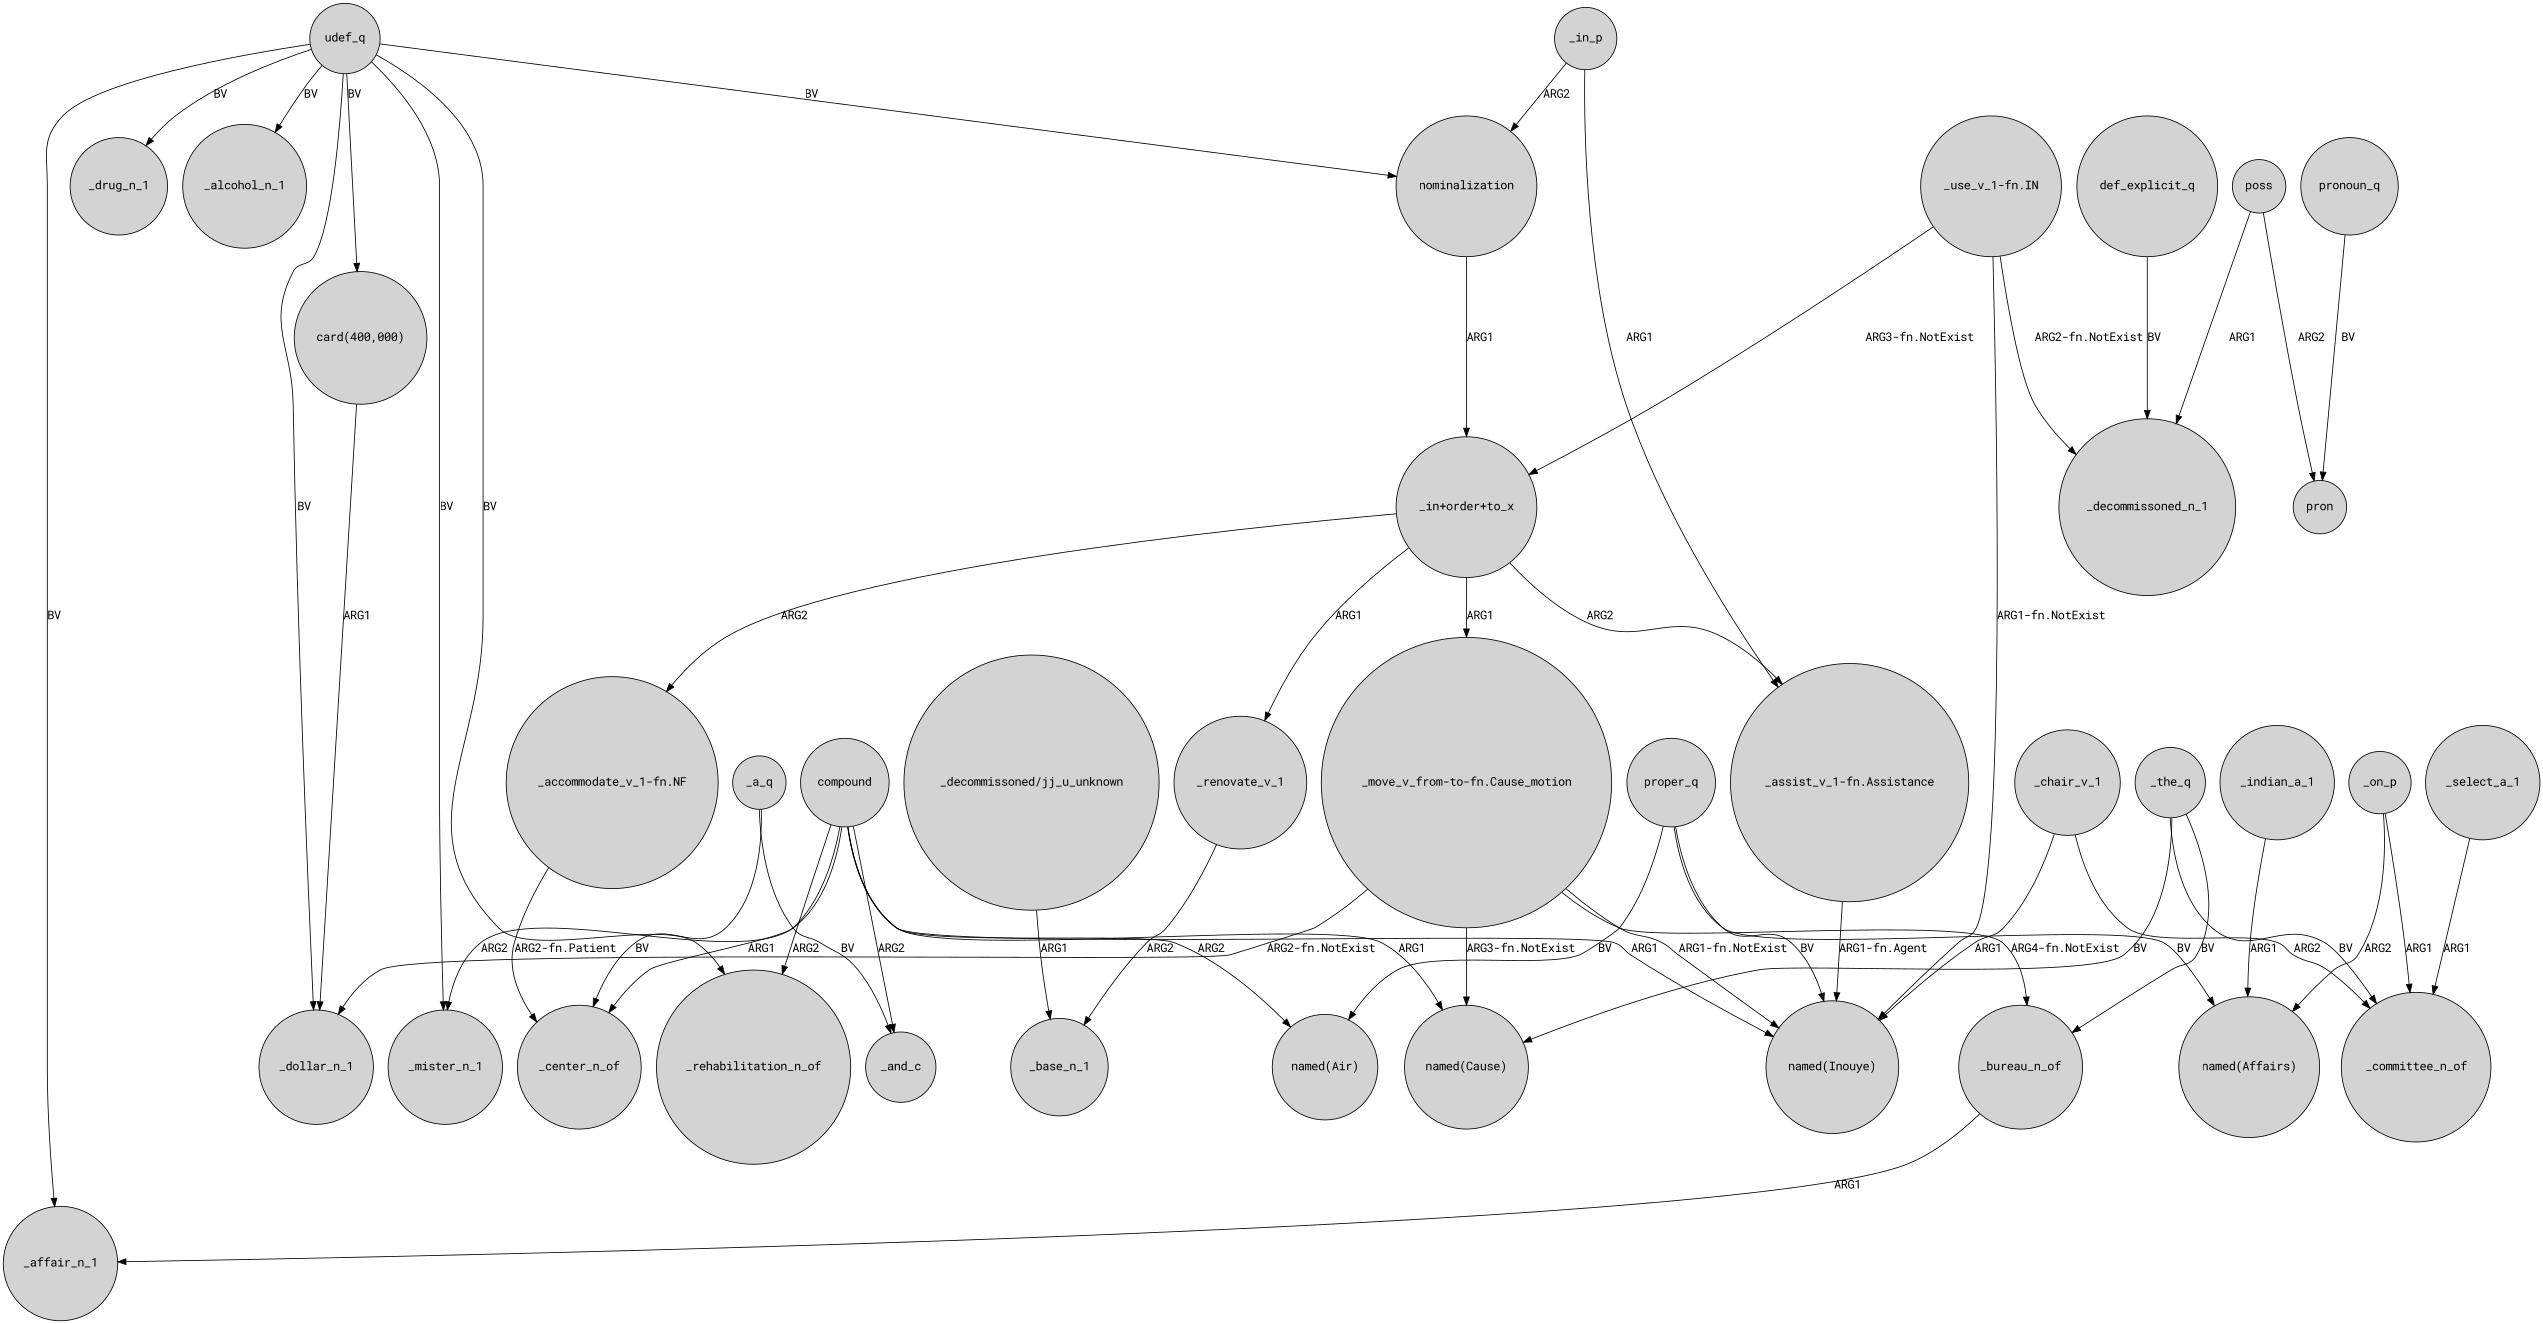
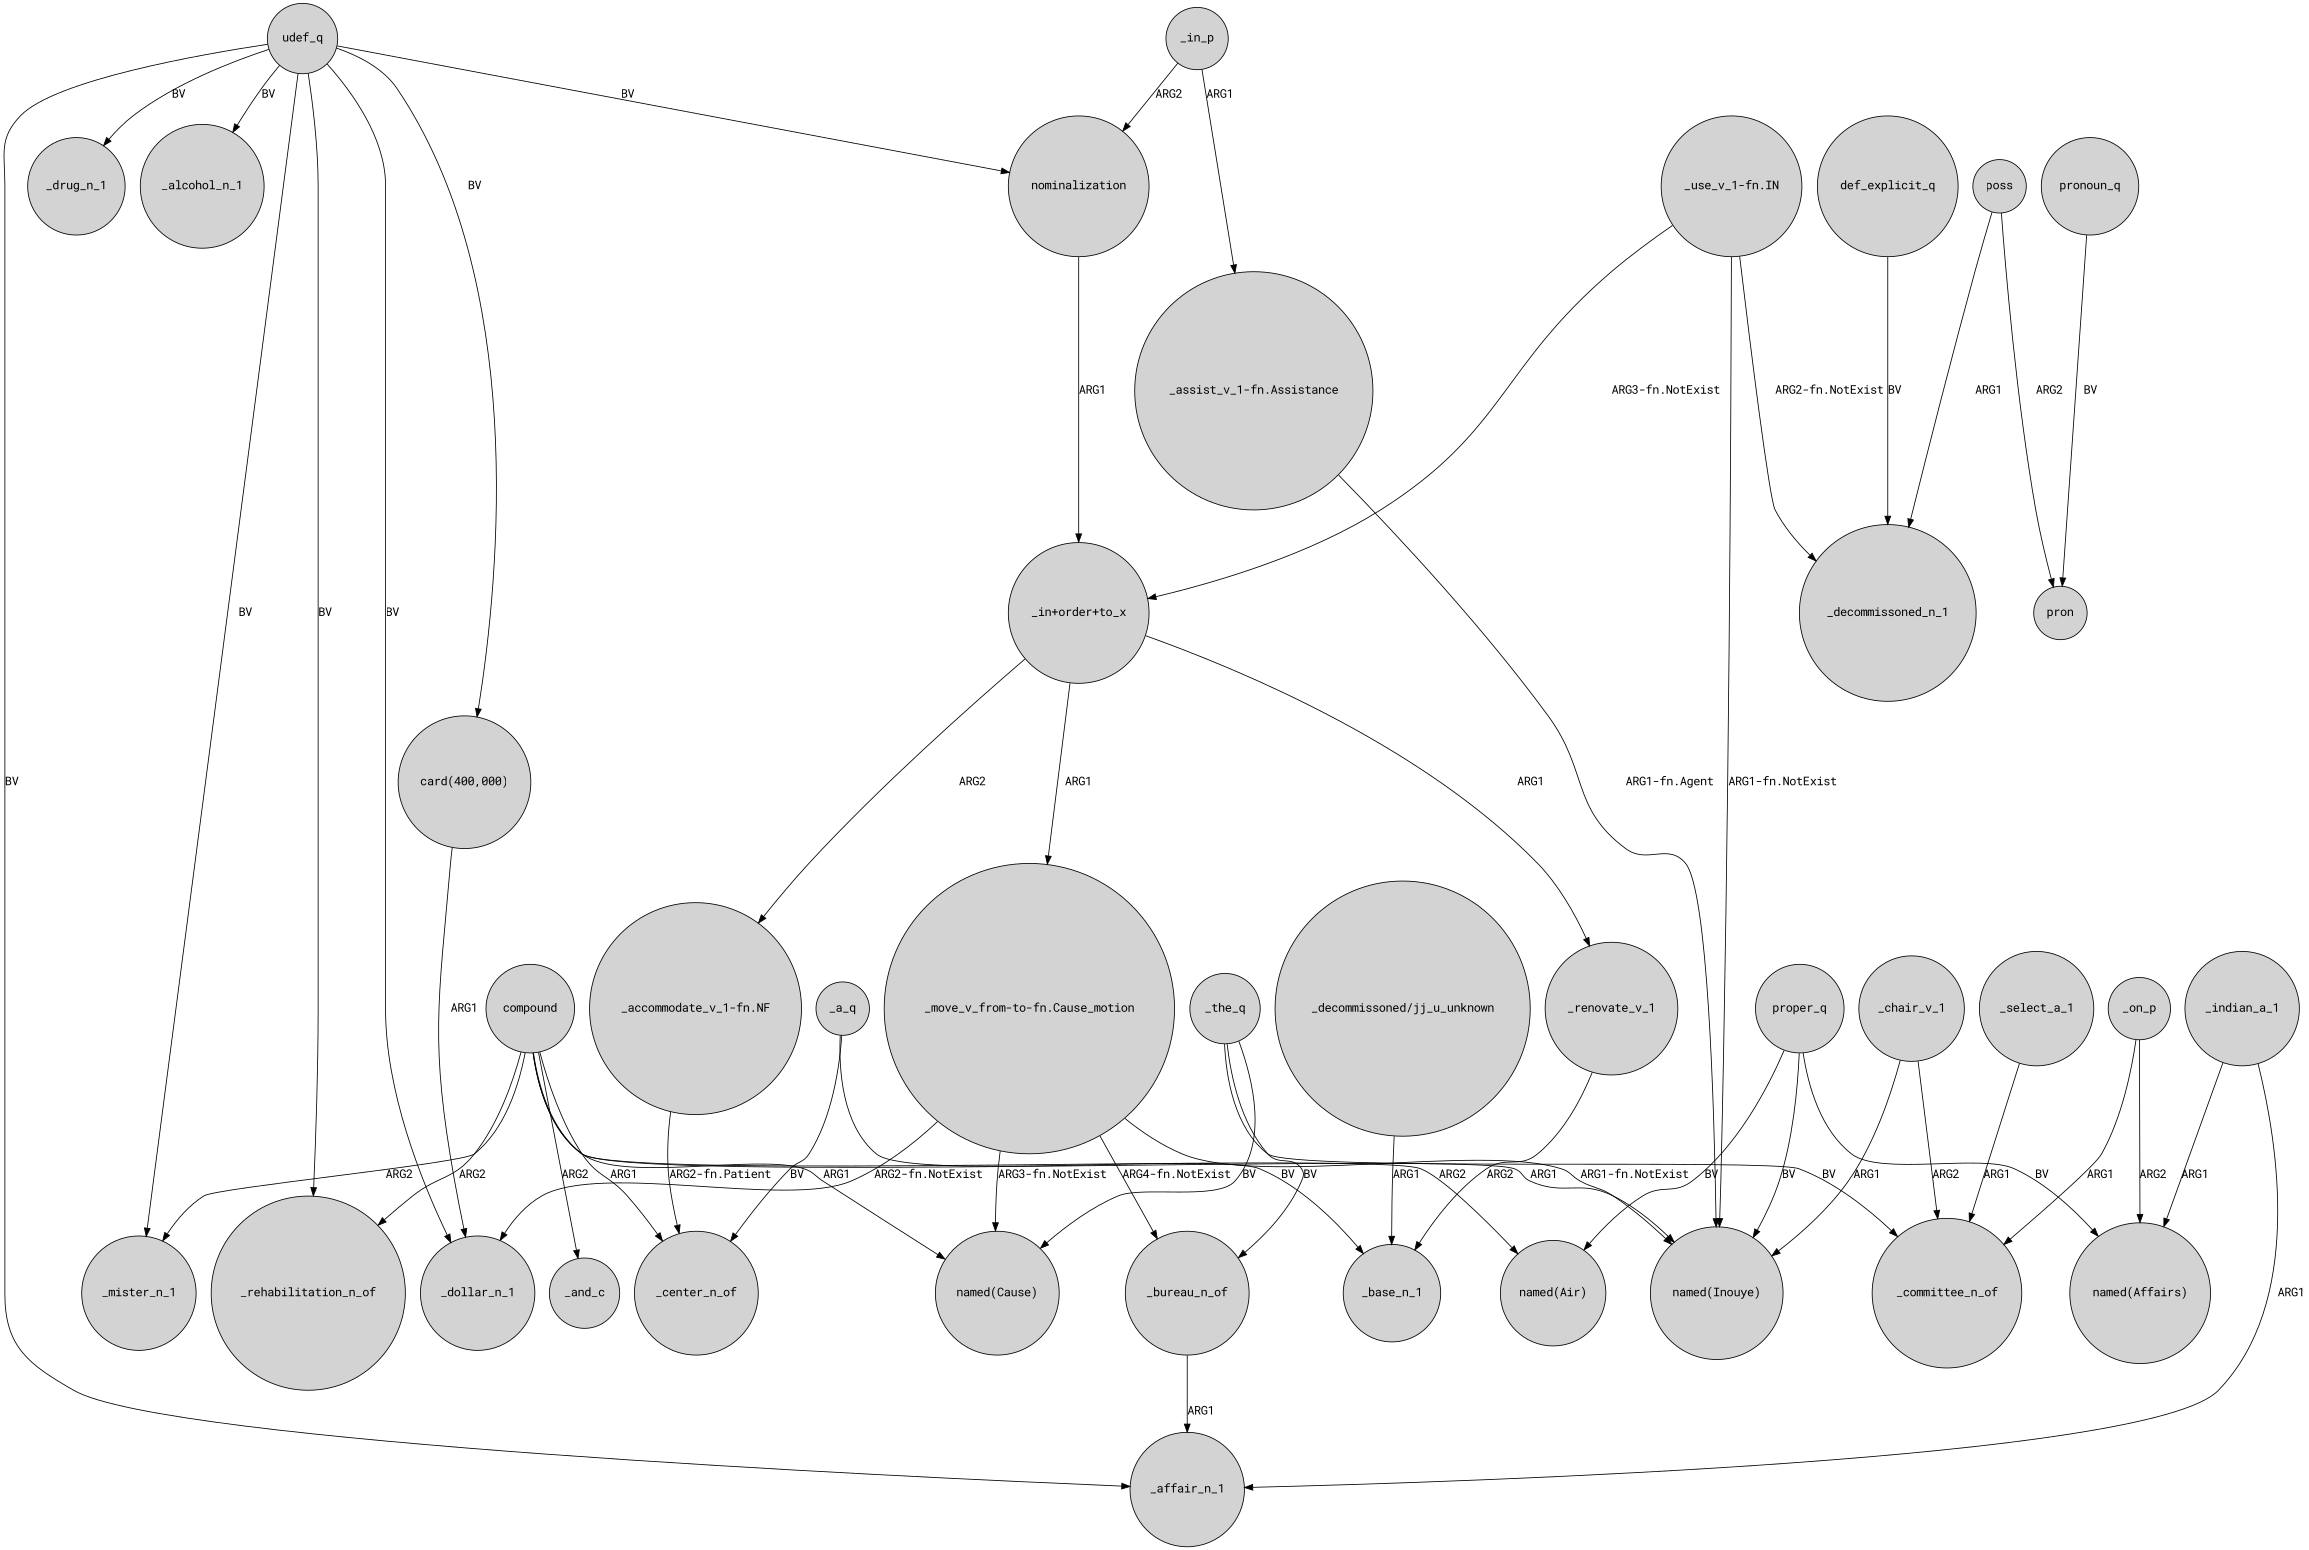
edge "_in+order+to_x" -> "_assist_v_1-fn.Assistance": removed, label "ARG2"
edge "_a_q" -> "_and_c": now "_a_q" -> "_base_n_1"
edge "_indian_a_1" -> "_affair_n_1": added, label "ARG1"
